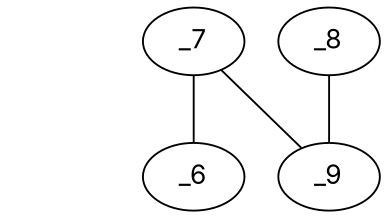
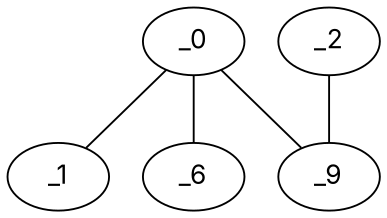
node "_7": label "_7" -> "_0"
node "_8": label "_8" -> "_2"
node "_1": added
